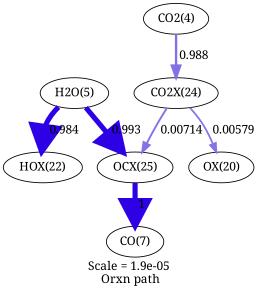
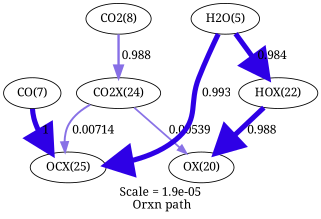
node "CO2(4)": label "CO2(4)" -> "CO2(8)"
edge "HOX(22)" -> "OX(20)": added, label "0.988"
edge "CO2X(24)" -> "OX(20)": label " 0.00579" -> " 0.00539"
edge "OCX(25)" -> "CO(7)": reversed
